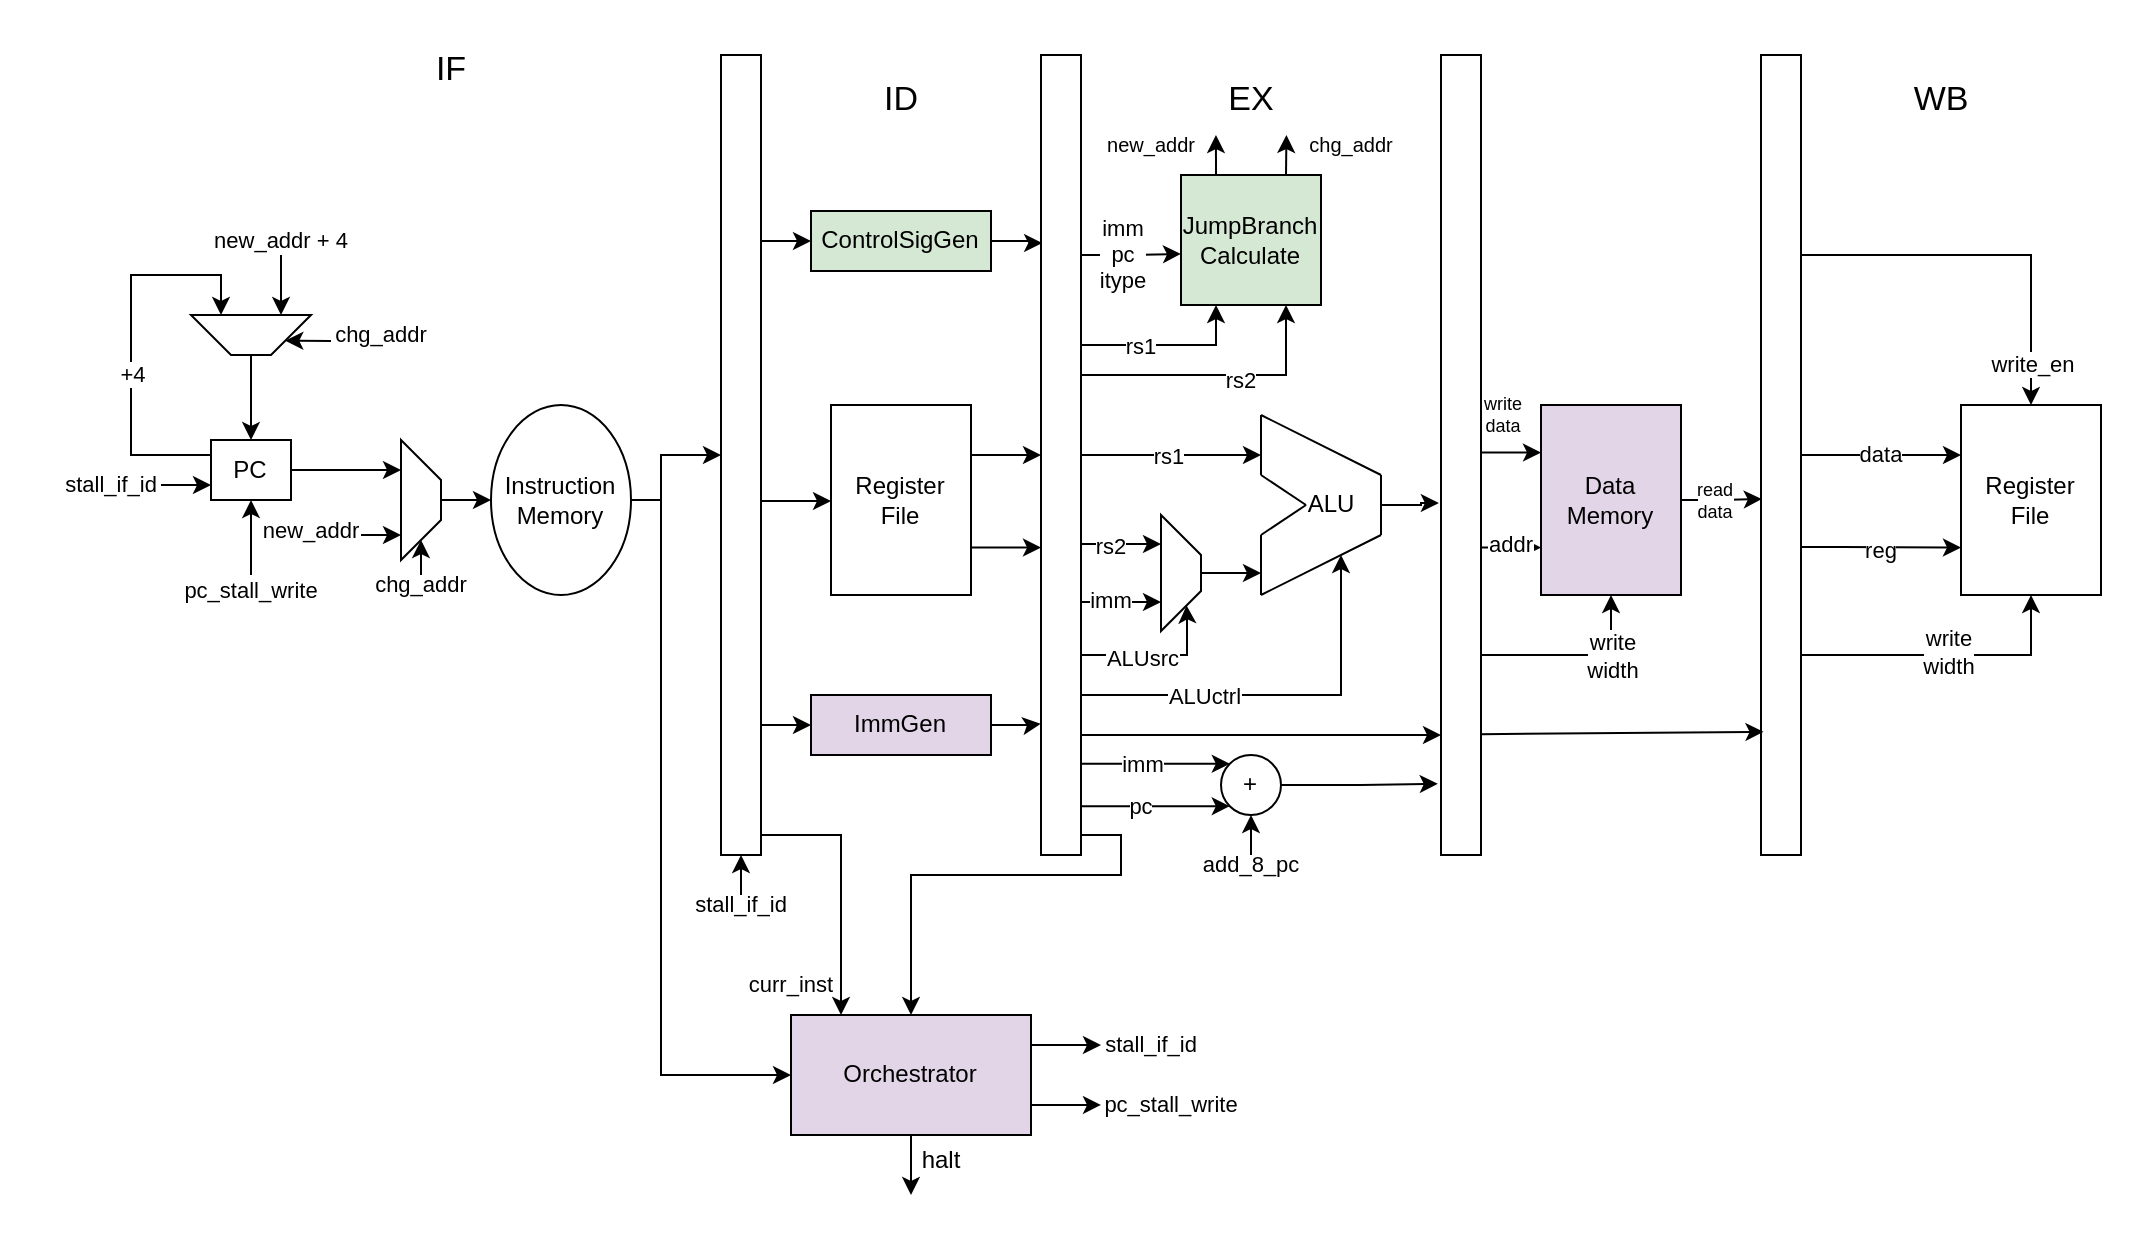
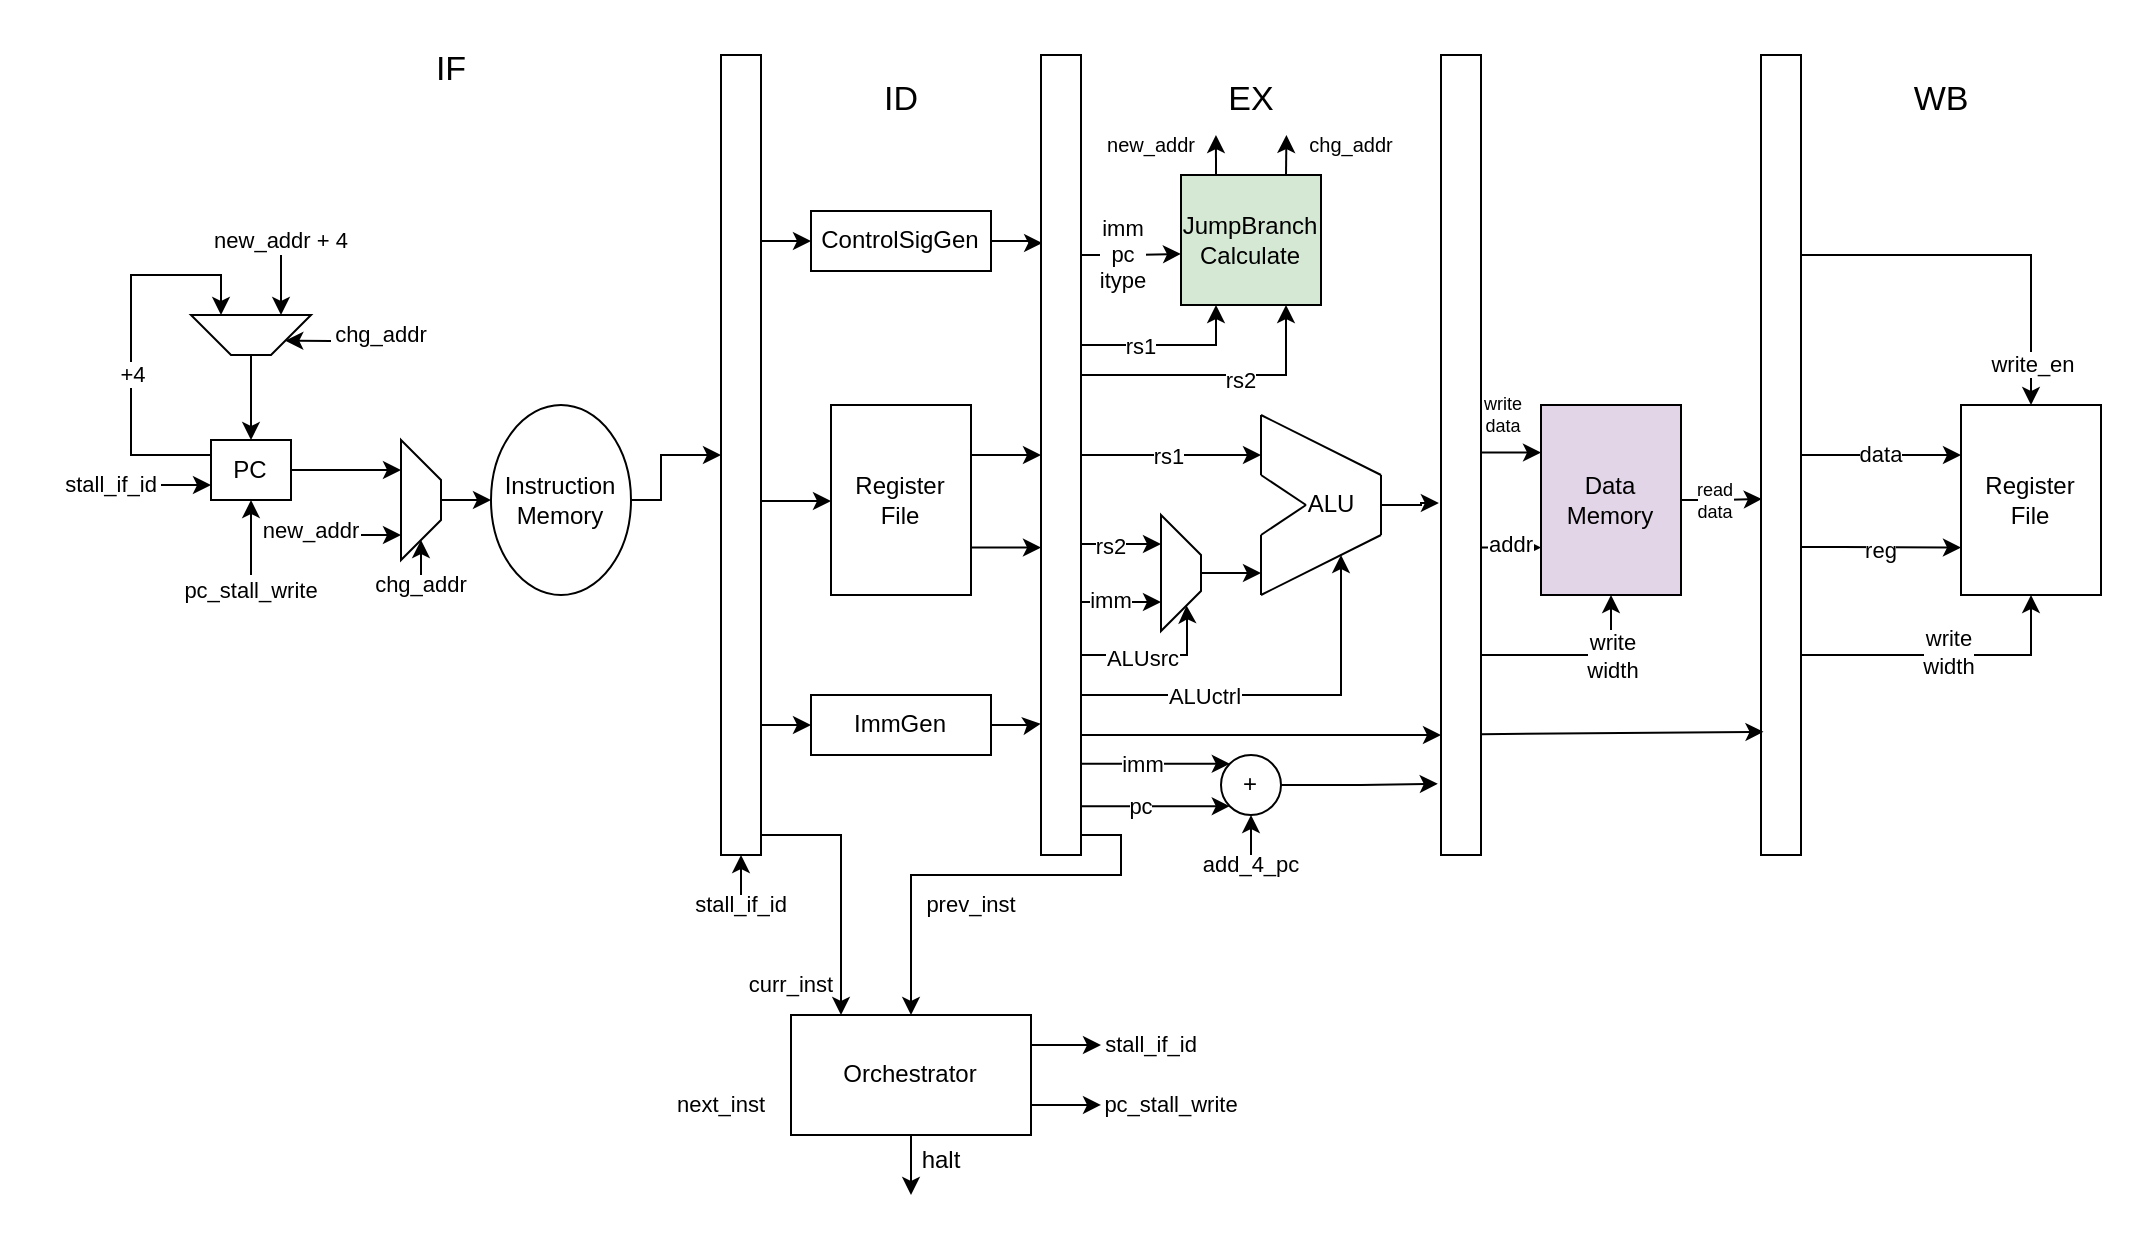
node "ControlSigGen": fillcolor #d5e8d4 -> #ffffff
node "ImmGen": fillcolor #e1d5e7 -> #ffffff
edge "Instruction Memory" -> "Orchestrator": removed
node "add_8_pc": label "add_8_pc" -> "add_4_pc"
node "prev_inst": added
node "Orchestrator": fillcolor #e1d5e7 -> #ffffff
node "next_inst": added
